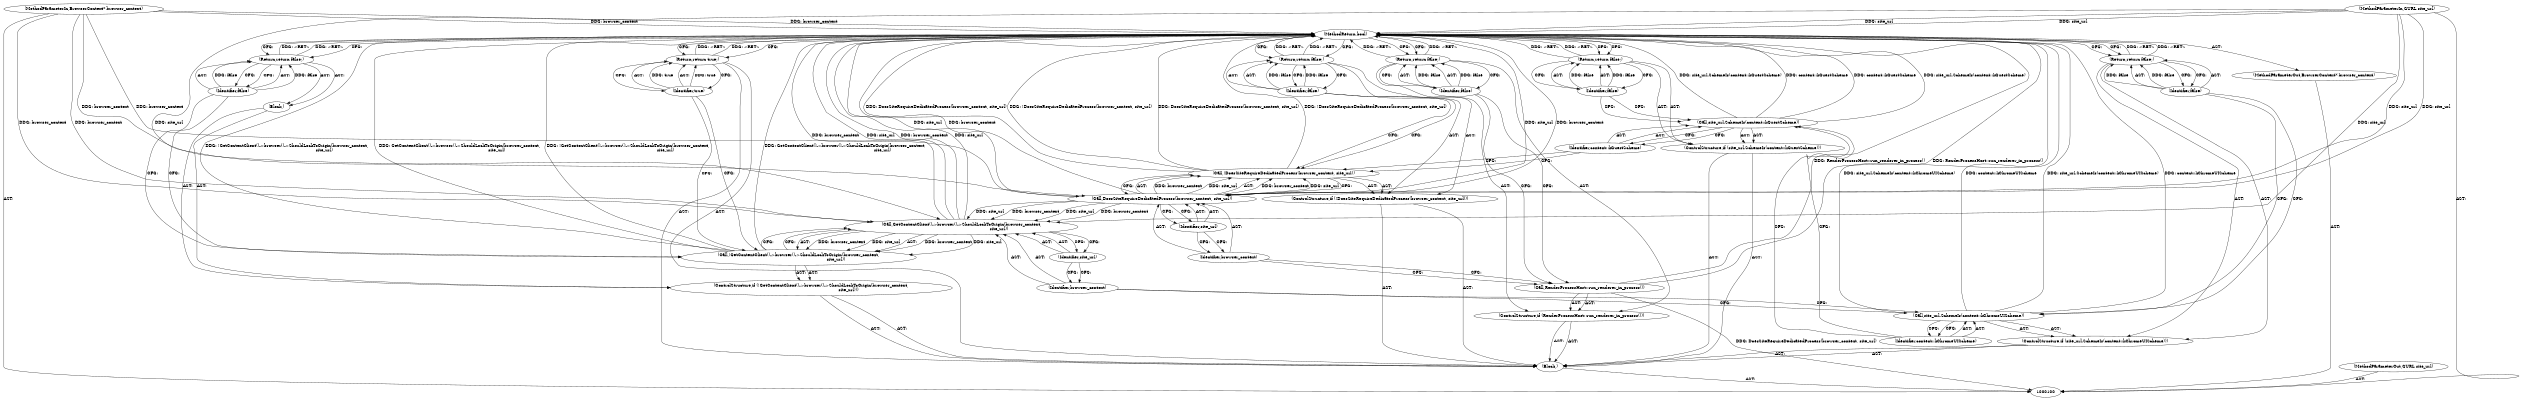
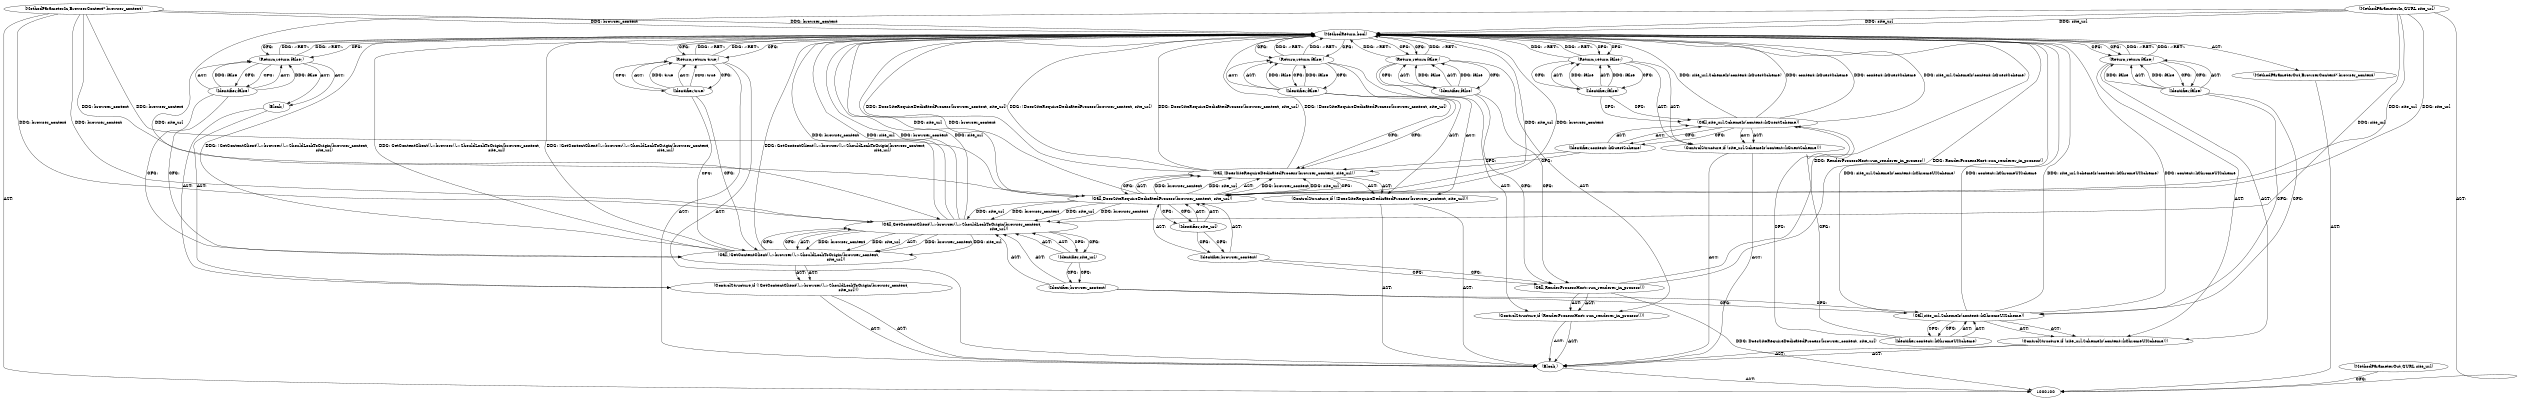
edge "(MethodParameterOut,GURL site_url)" -> "1000100": label "AST: " -> "CFG: "
